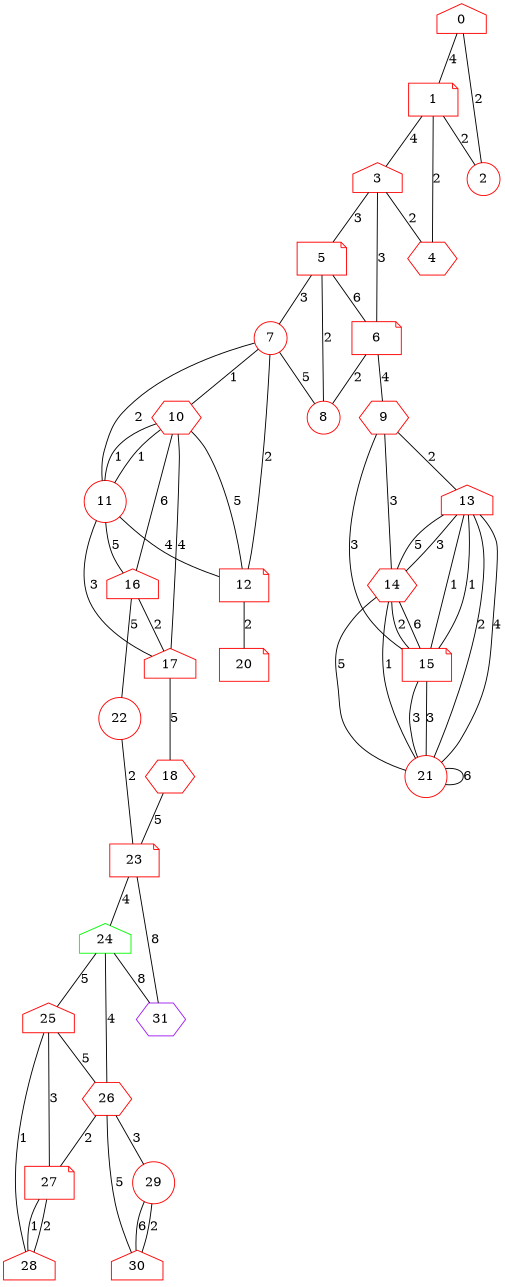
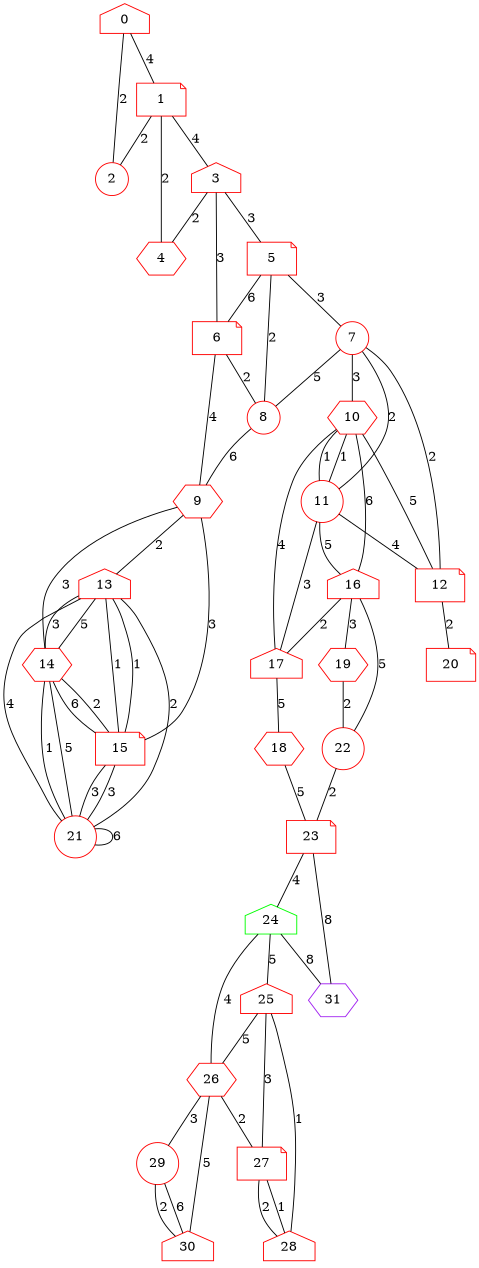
edge "7" -- "10": label "1" -> "3"
edge "8" -- "9": added, label "6"
node "19": added
